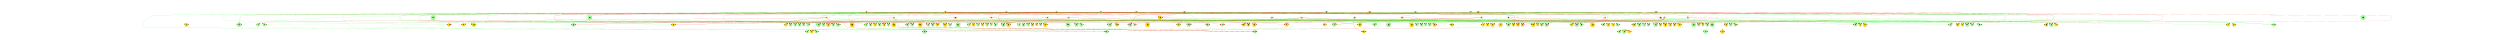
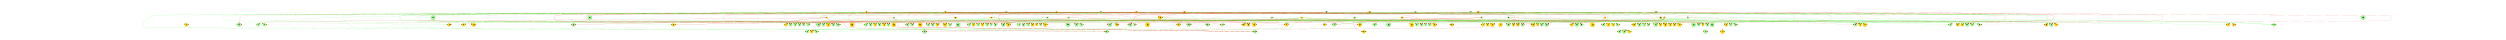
node "37": fillcolor gold -> palegreen
